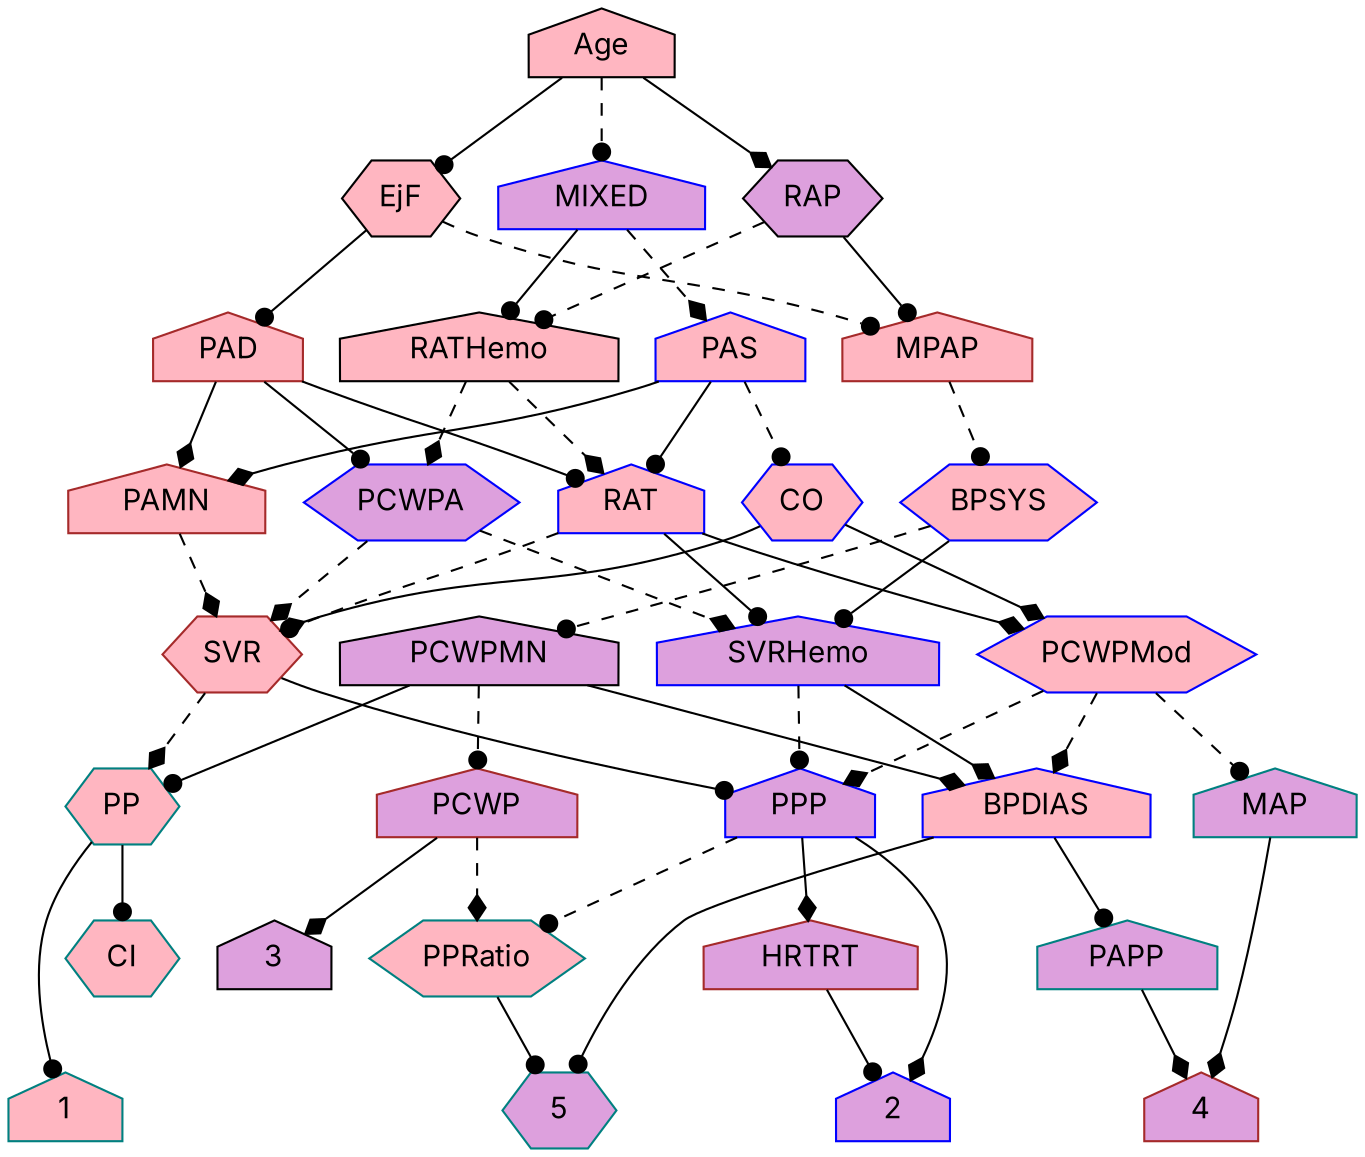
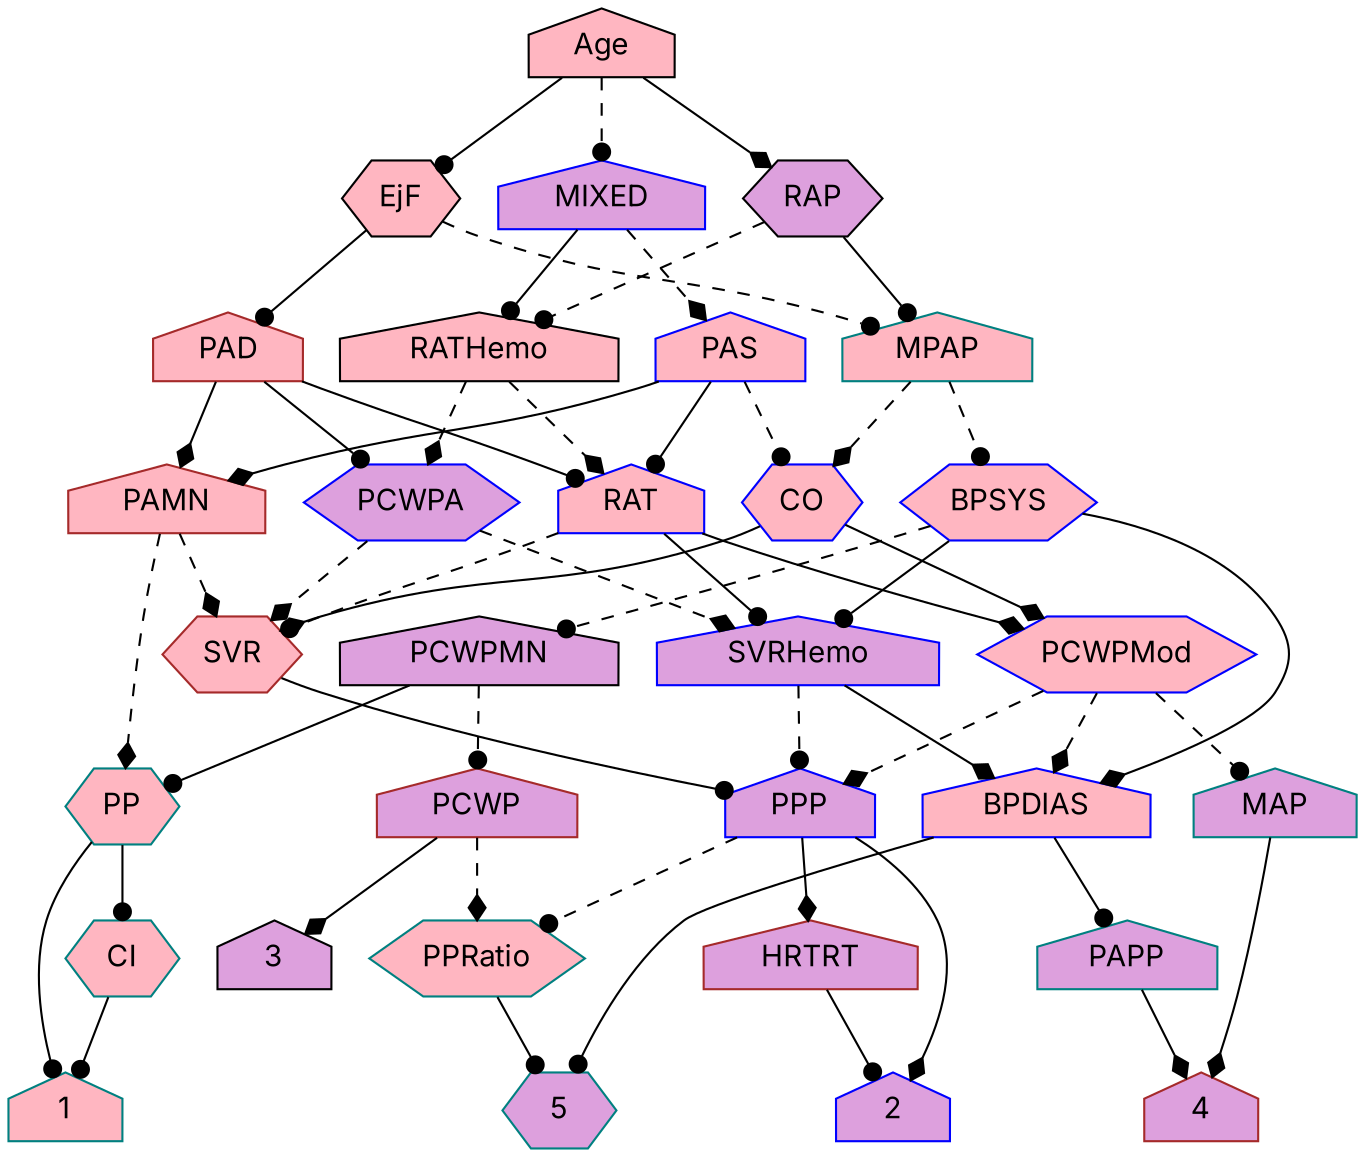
node "MPAP": color brown -> teal
edge "MPAP" -> "CO": added
edge "SVR" -> "PP": now "PAMN" -> "PP"
edge "PCWPMN" -> "BPDIAS": now "BPSYS" -> "BPDIAS"
edge "CI" -> "1": added
